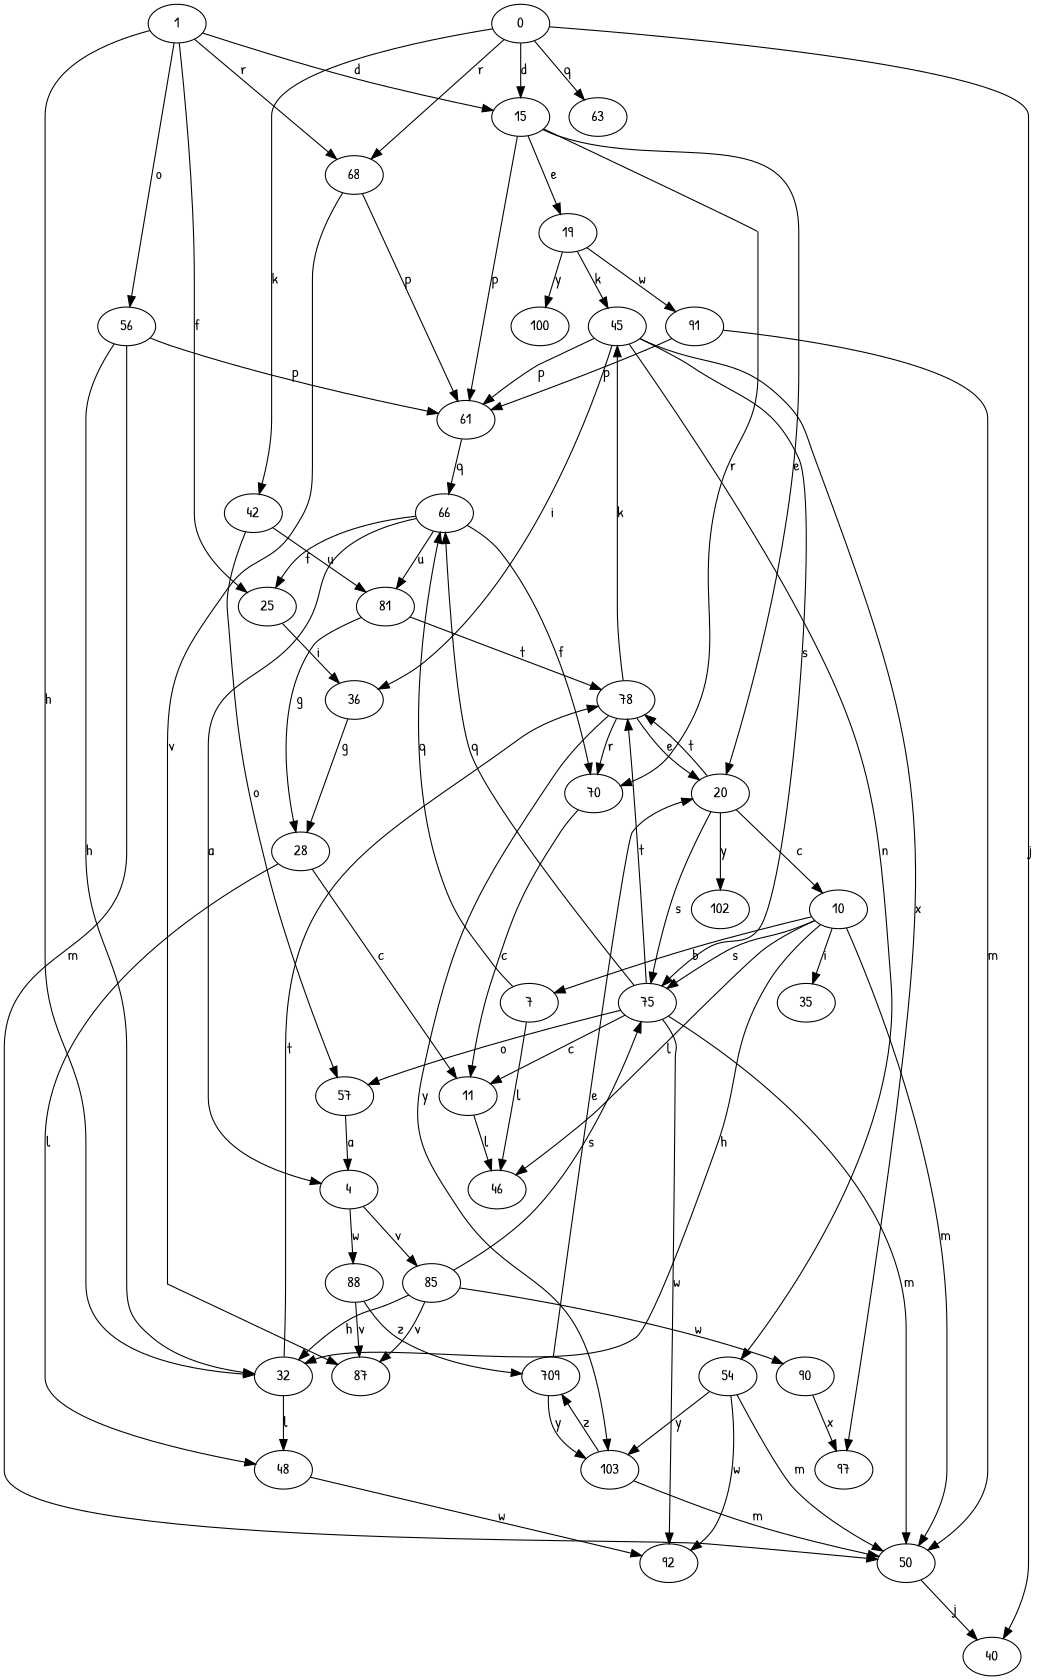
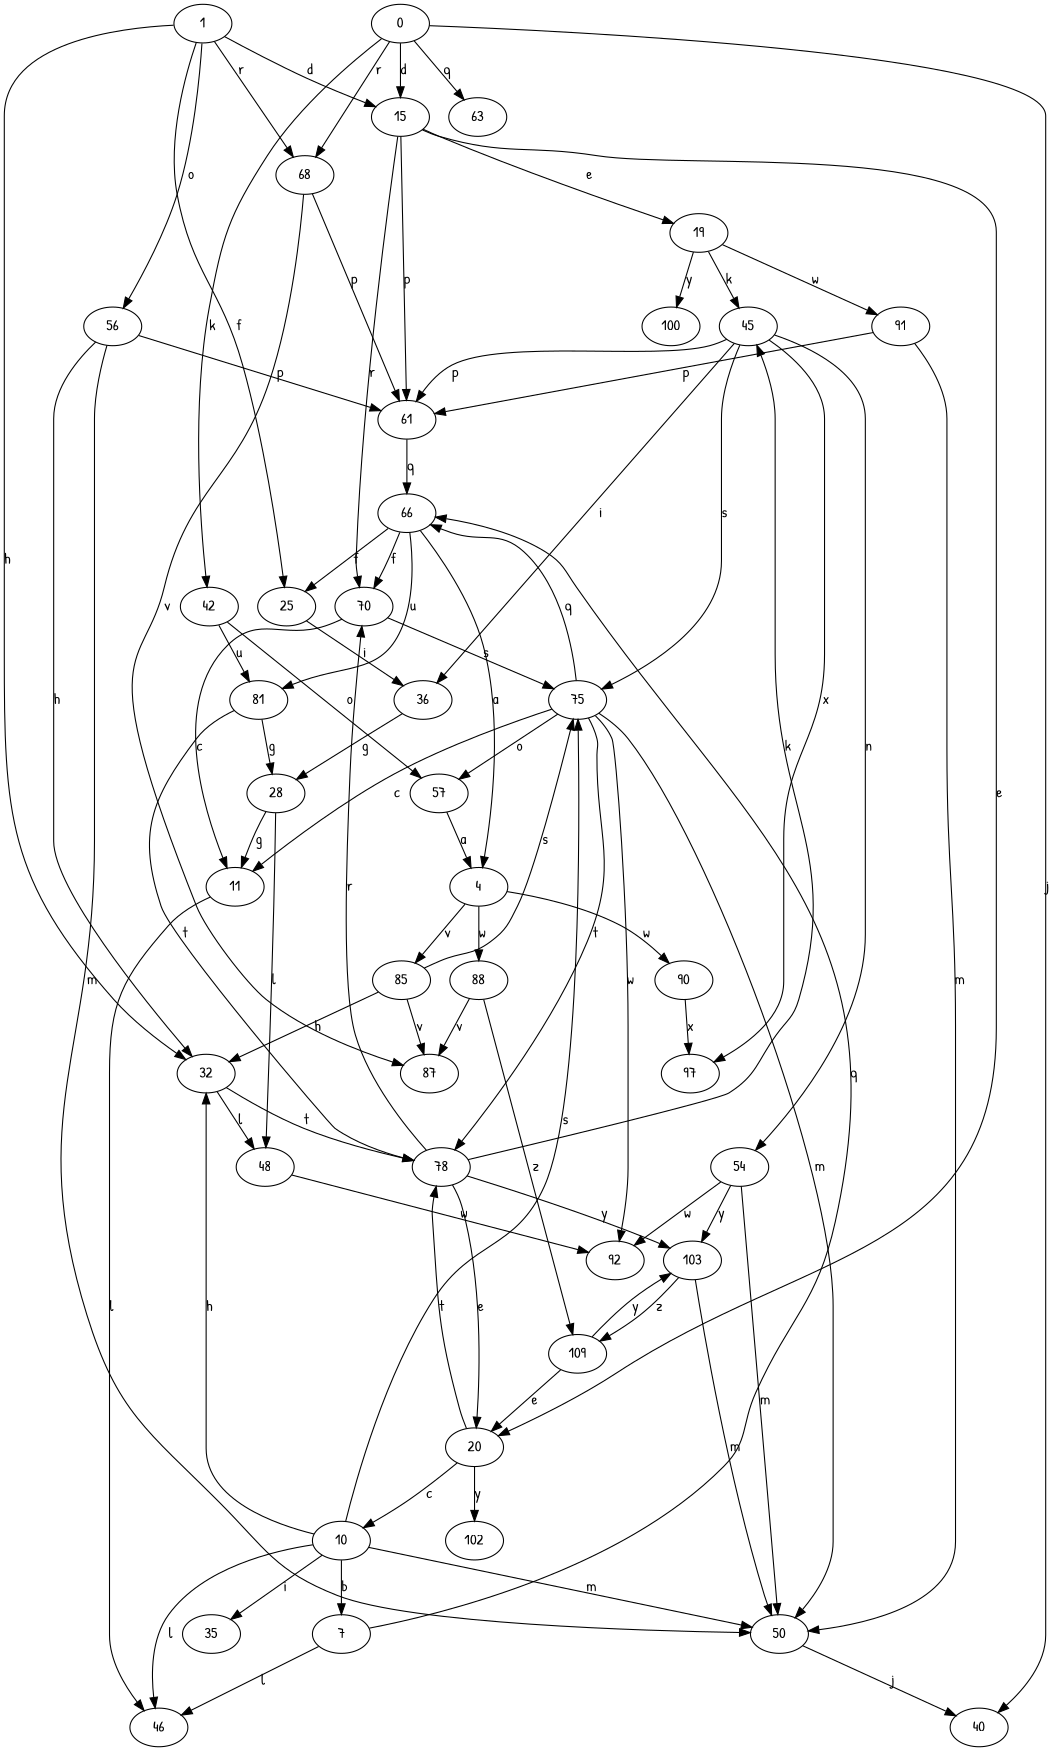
edge "20" -> "75": now "70" -> "75"
edge "28" -> "11": label "c" -> "g"
edge "85" -> "90": now "4" -> "90"
node "709": label "709" -> "109"
